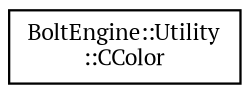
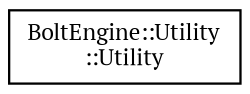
node "BoltEngine::Utility ::CColor": label "BoltEngine::Utility ::CColor" -> "BoltEngine::Utility ::Utility"
